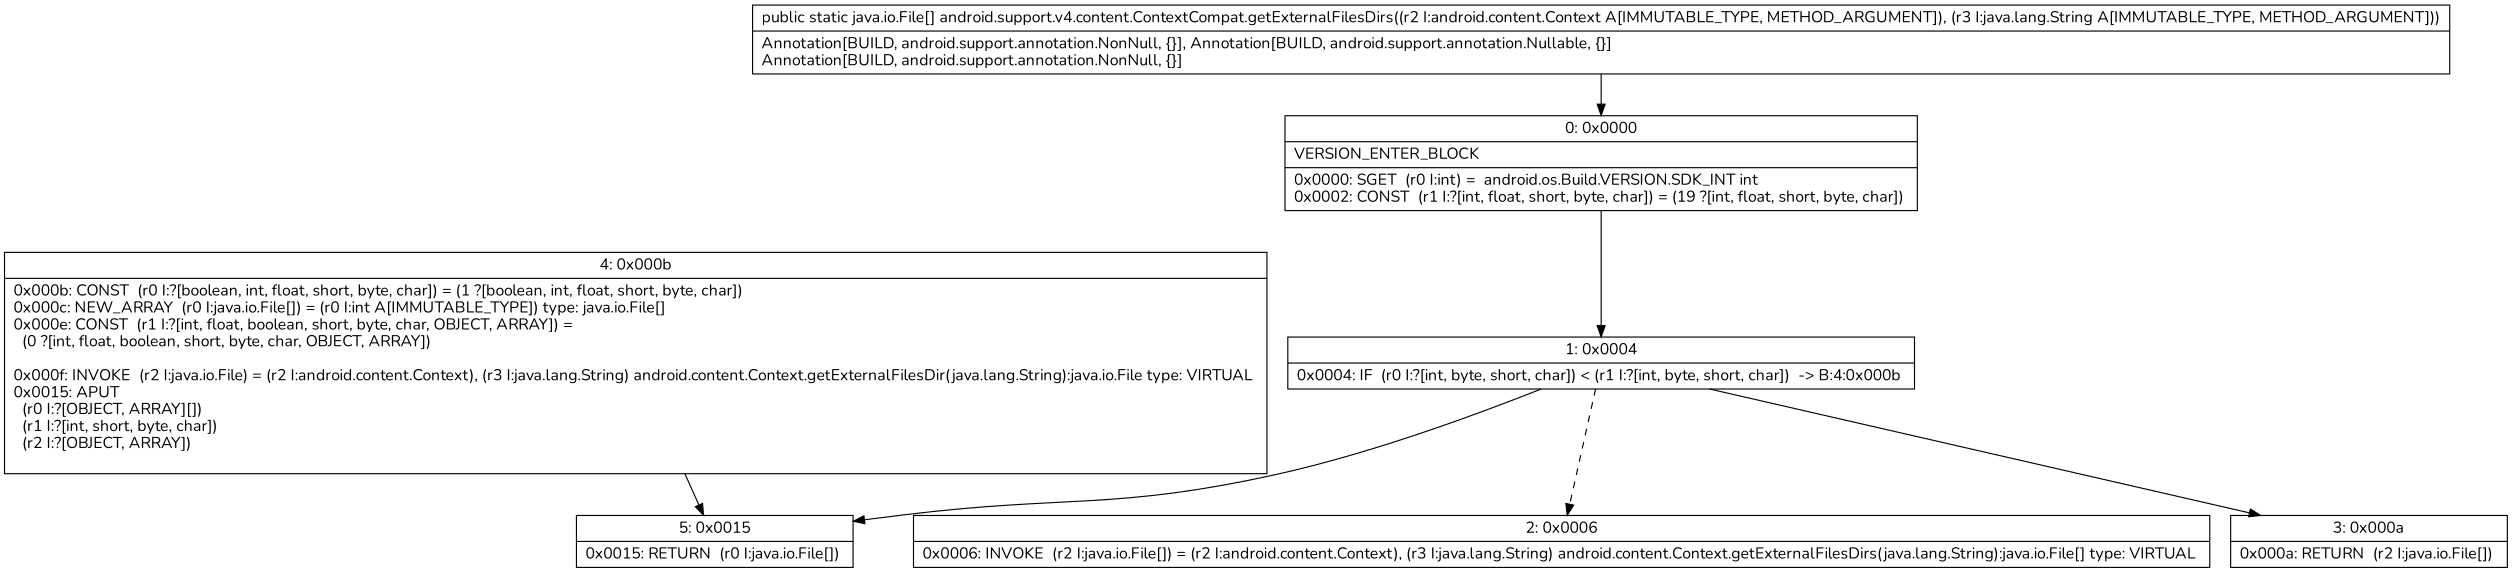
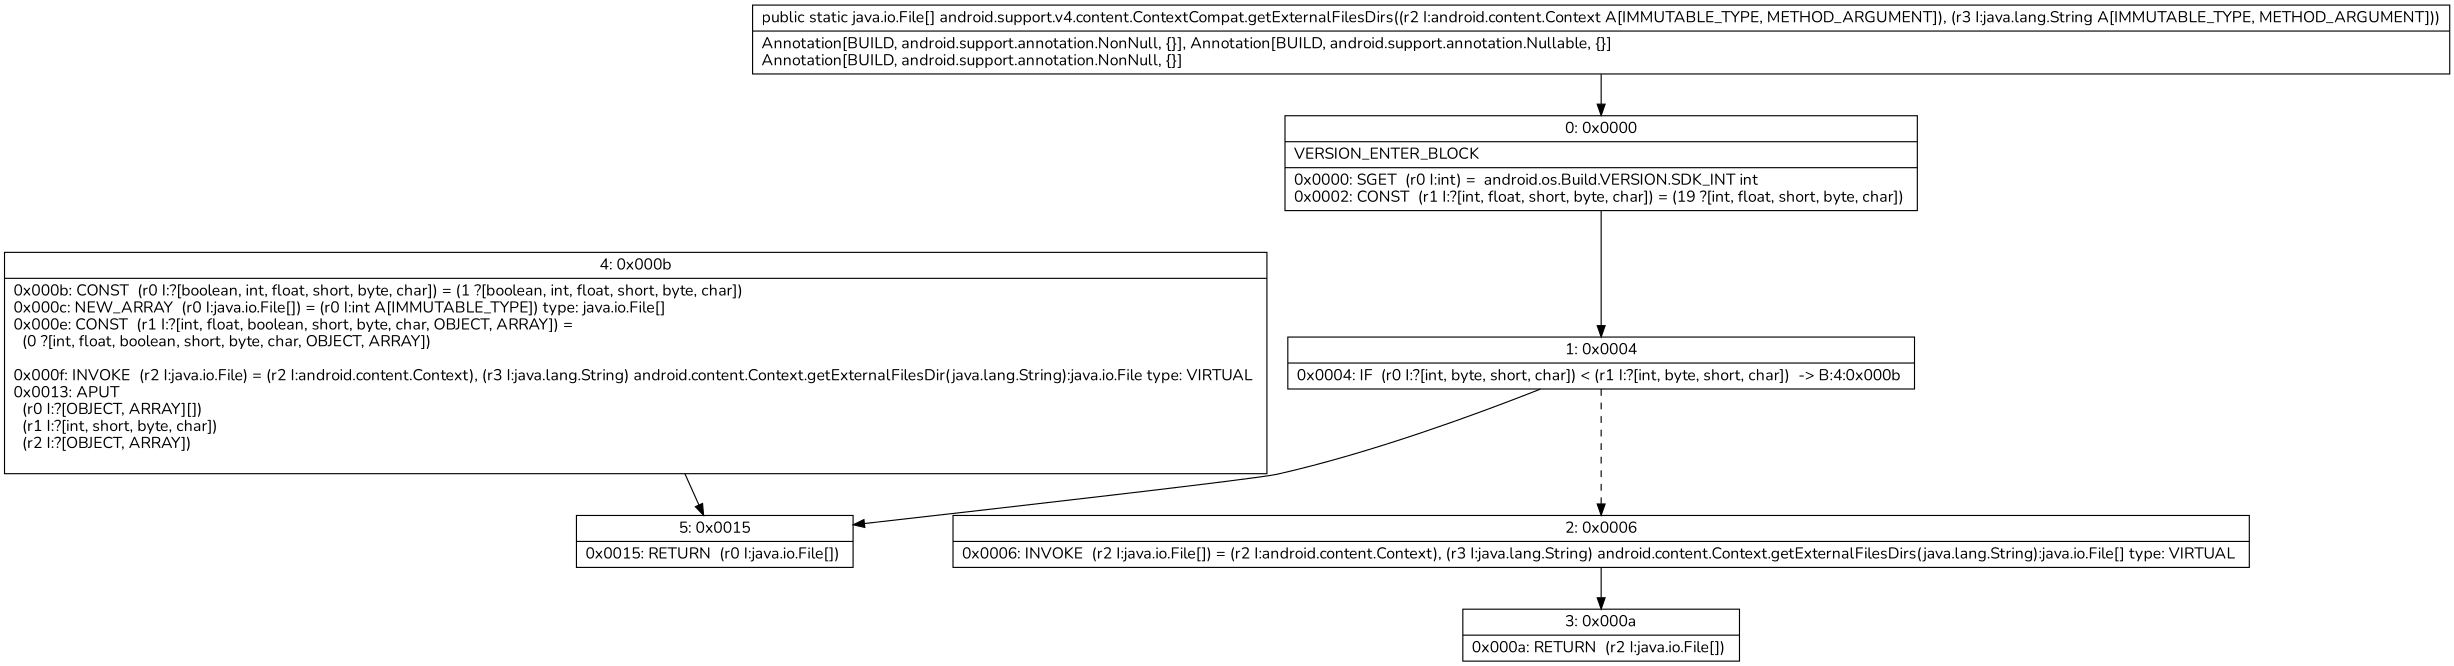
node "4: 0x000b": text "0x0015: APUT" -> "0x0013: APUT"
edge "1: 0x0004" -> "3: 0x000a": now "2: 0x0006" -> "3: 0x000a"
